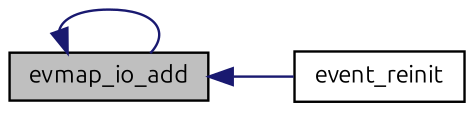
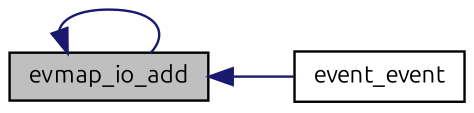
node "event_reinit": label "event_reinit" -> "event_event"
